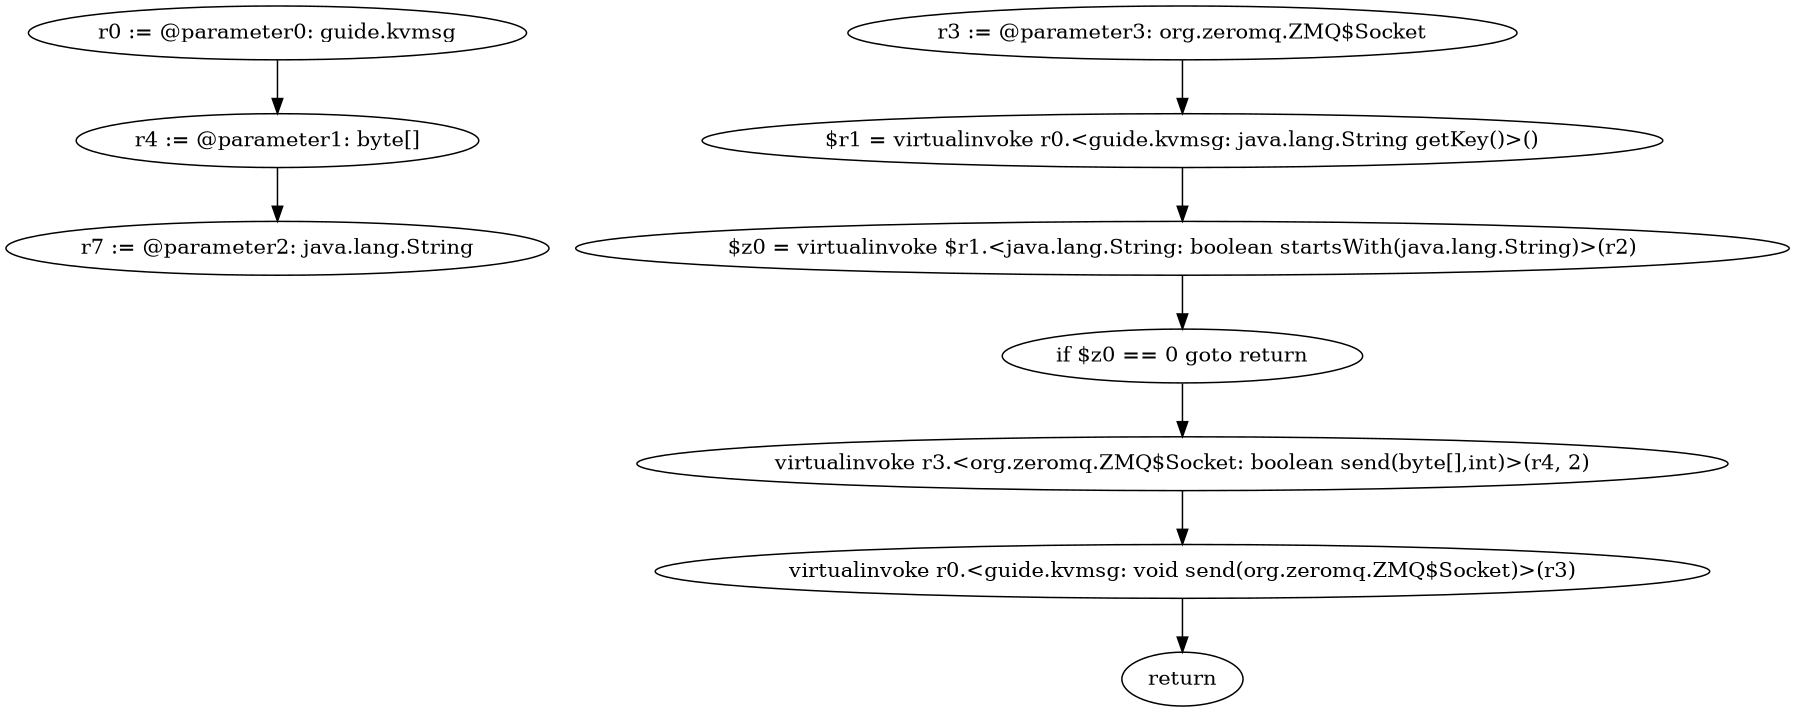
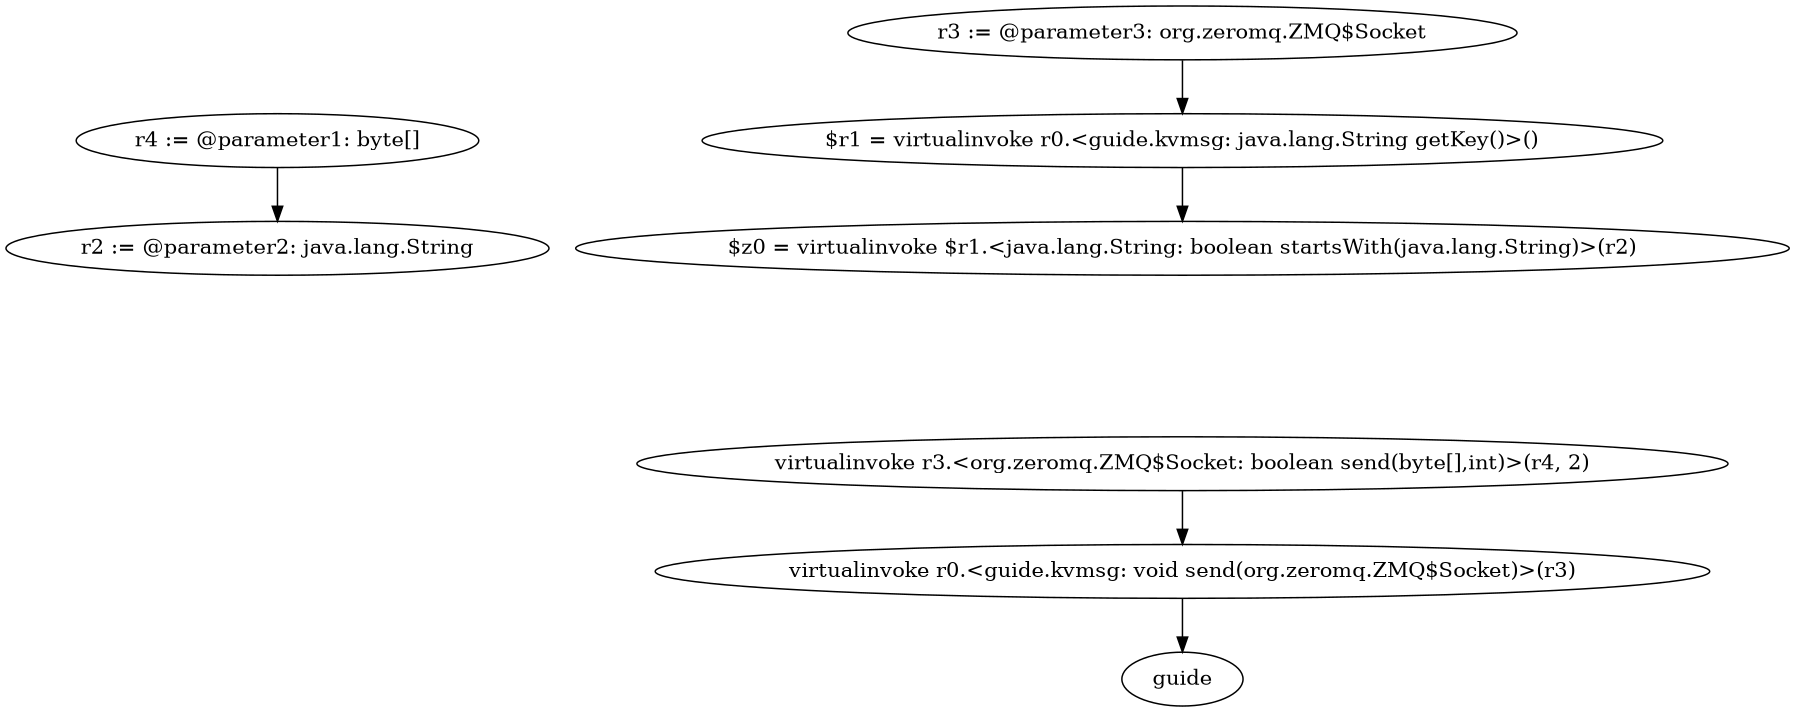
node "r0 := @parameter0: guide.kvmsg": removed
node "r7 := @parameter2: java.lang.String": label "r7 := @parameter2: java.lang.String" -> "r2 := @parameter2: java.lang.String"
node "if $z0 == 0 goto return": removed
node "return": label "return" -> "guide"
